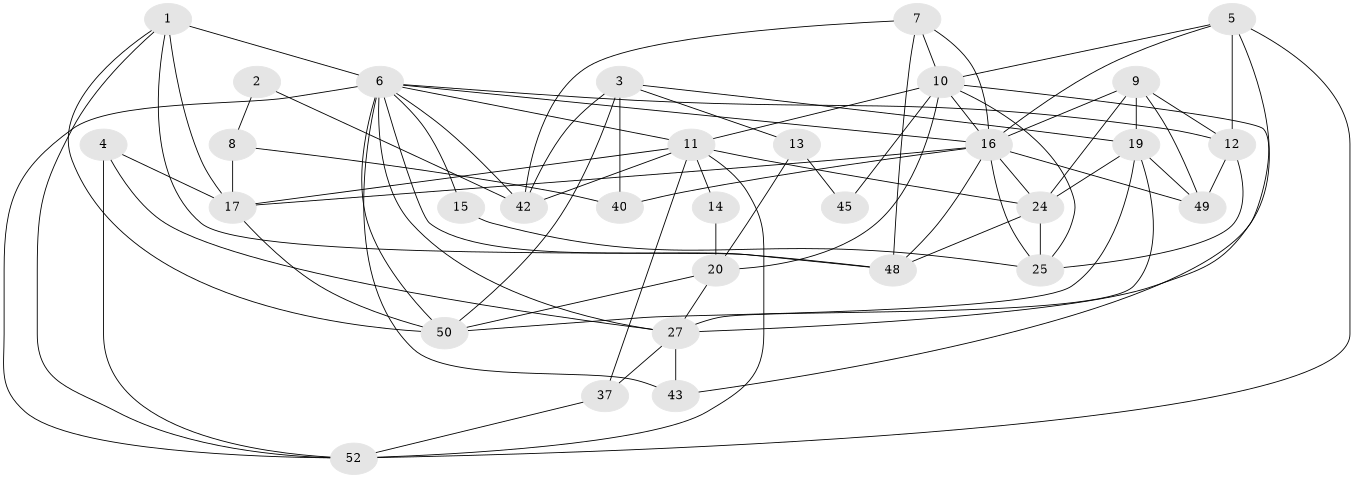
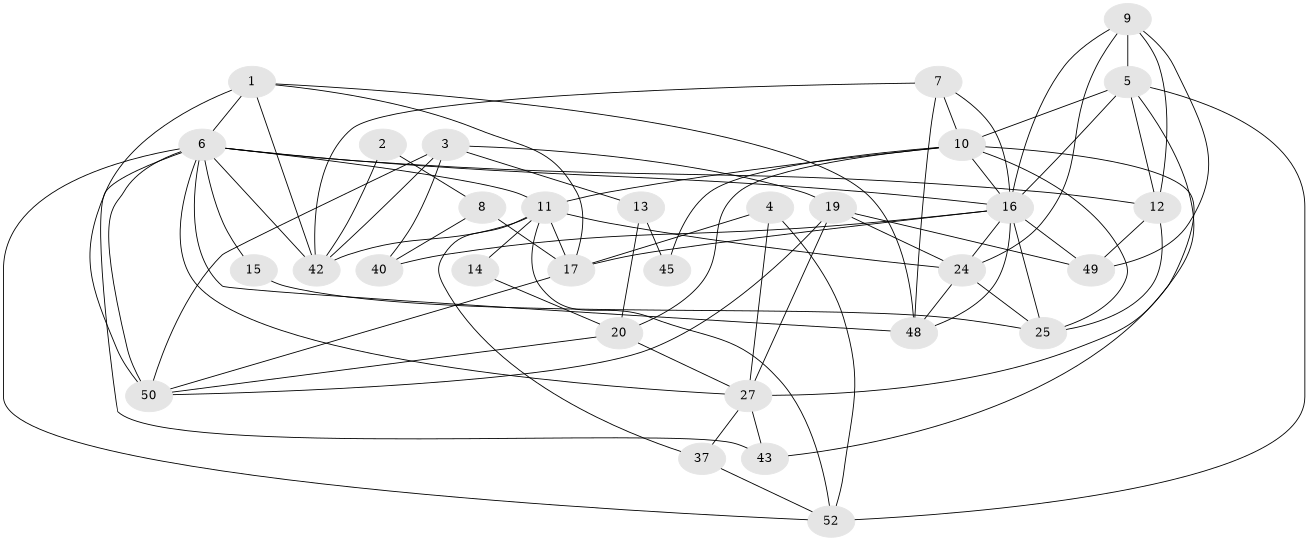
edge "9" -- "19": now "9" -- "5"
edge "1" -- "52": now "1" -- "42"
